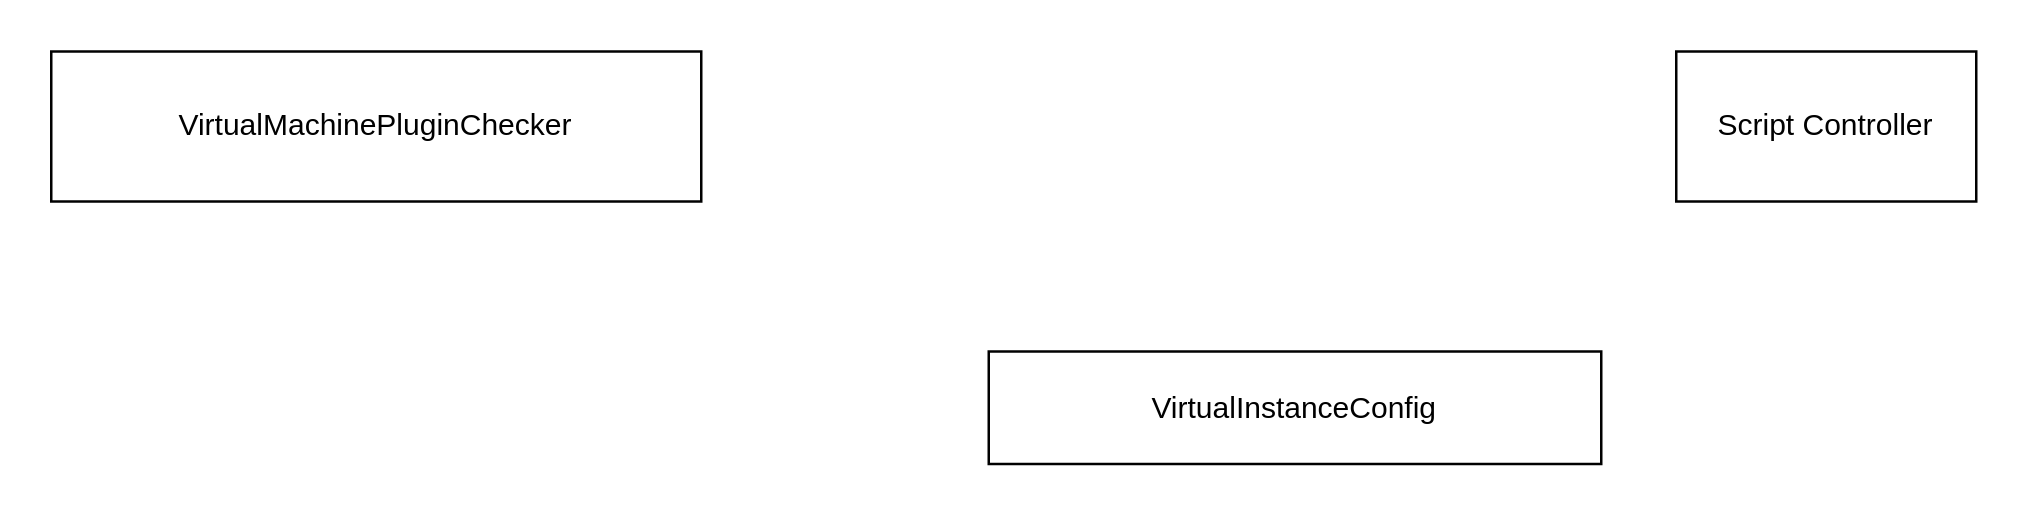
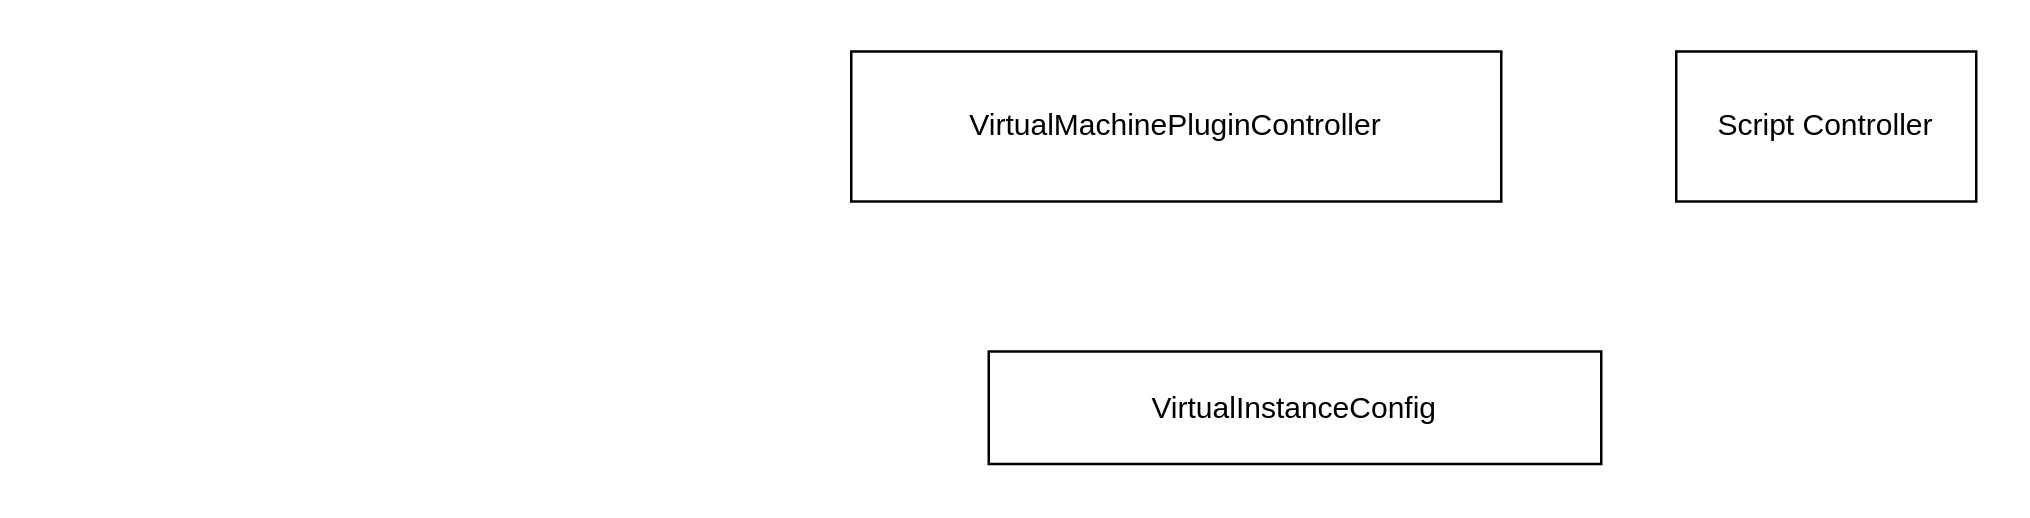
node "VirtualMachinePluginChecker": removed
node "VirtualMachinePluginController": added
